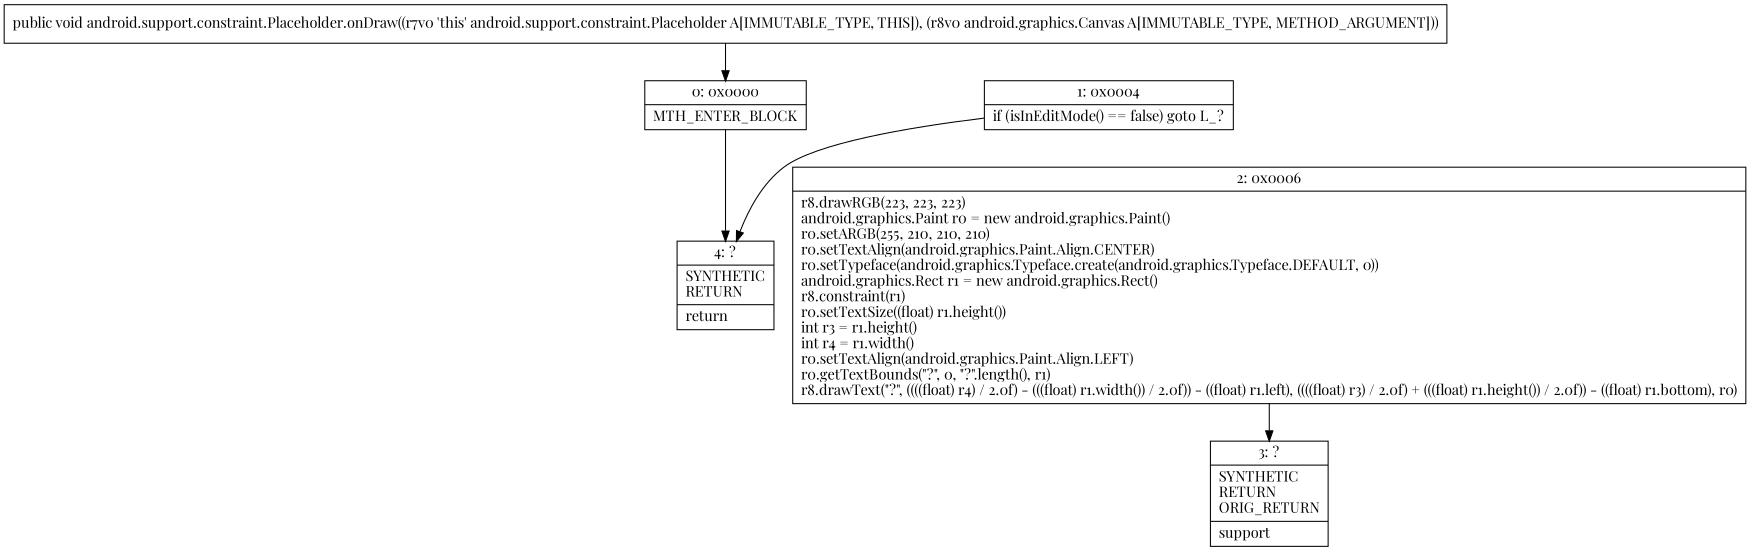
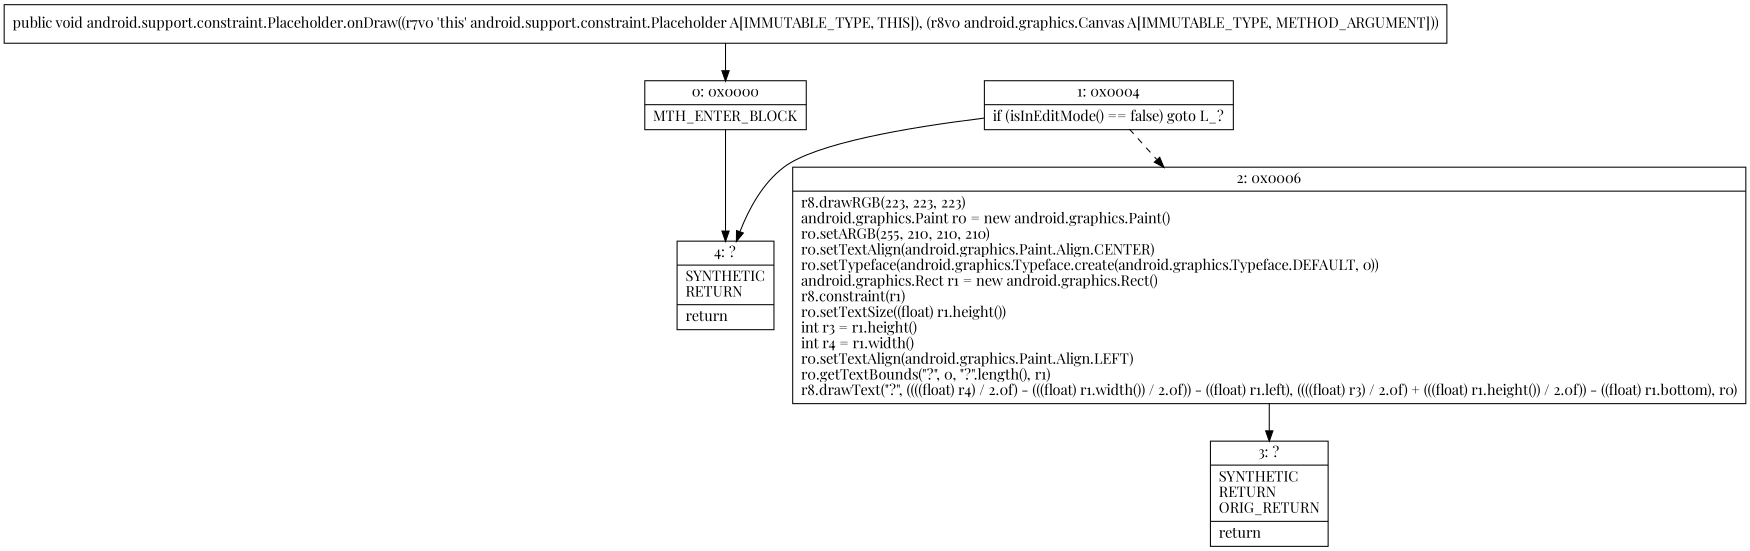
edge "1: 0x0004" -> "2: 0x0006": added
node "3: ?": text "support" -> "return"
